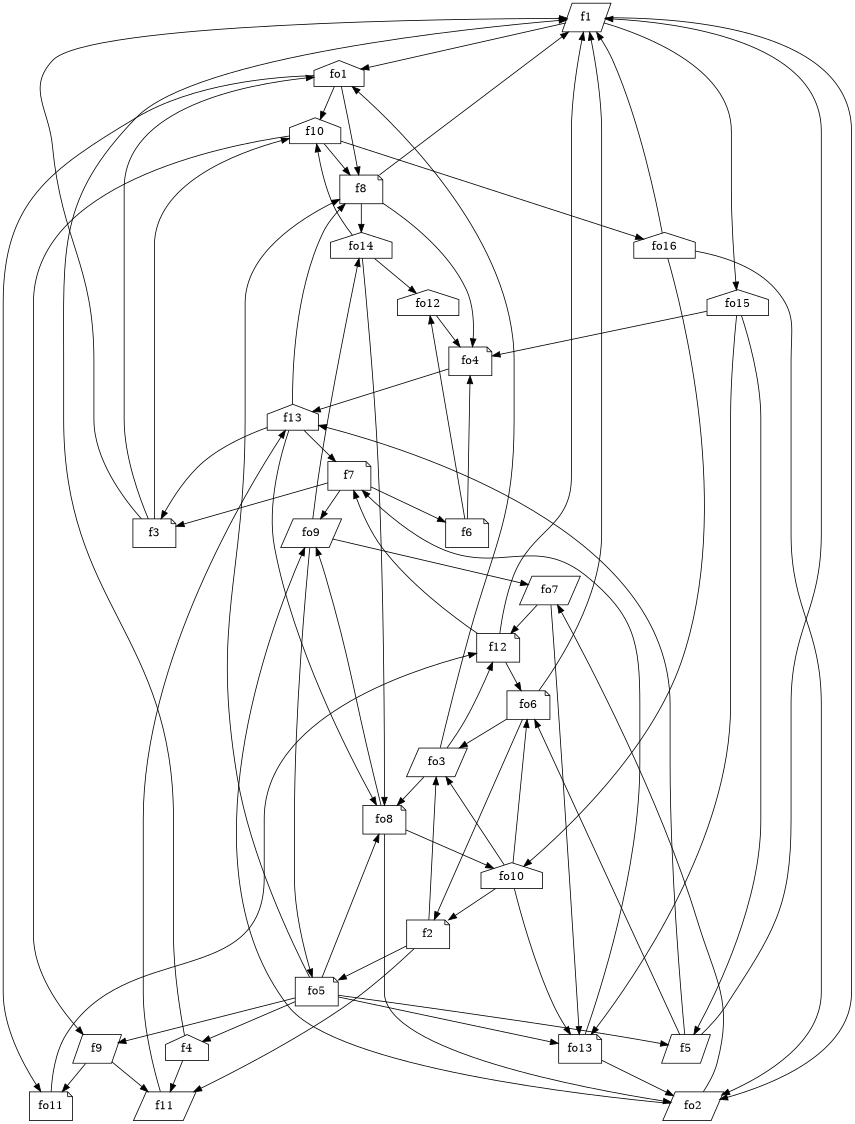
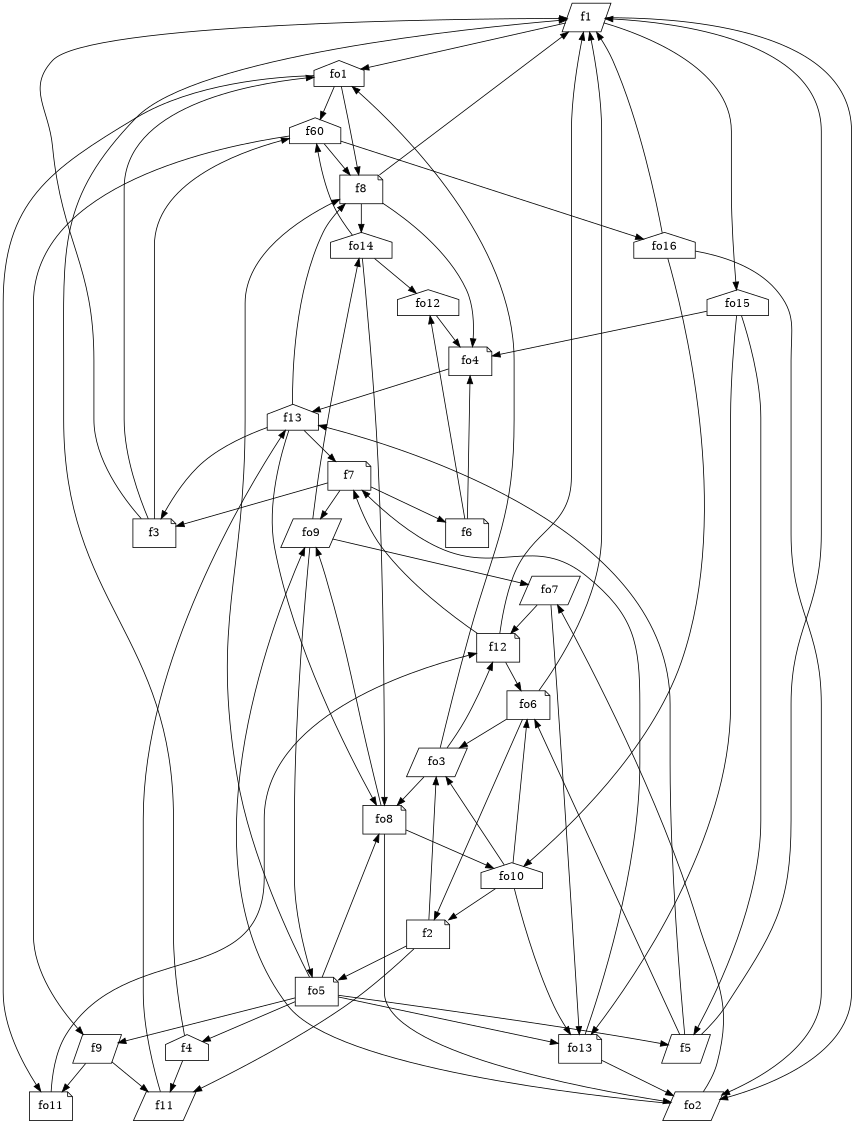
node "f10": label "f10" -> "f60"
